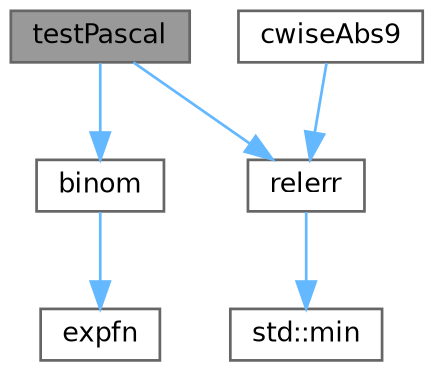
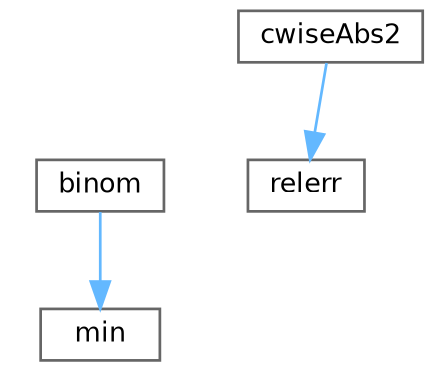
node "testPascal": removed
node "cwiseAbs9": label "cwiseAbs9" -> "cwiseAbs2"
node "expfn": label "expfn" -> "min"
node "std::min": removed
